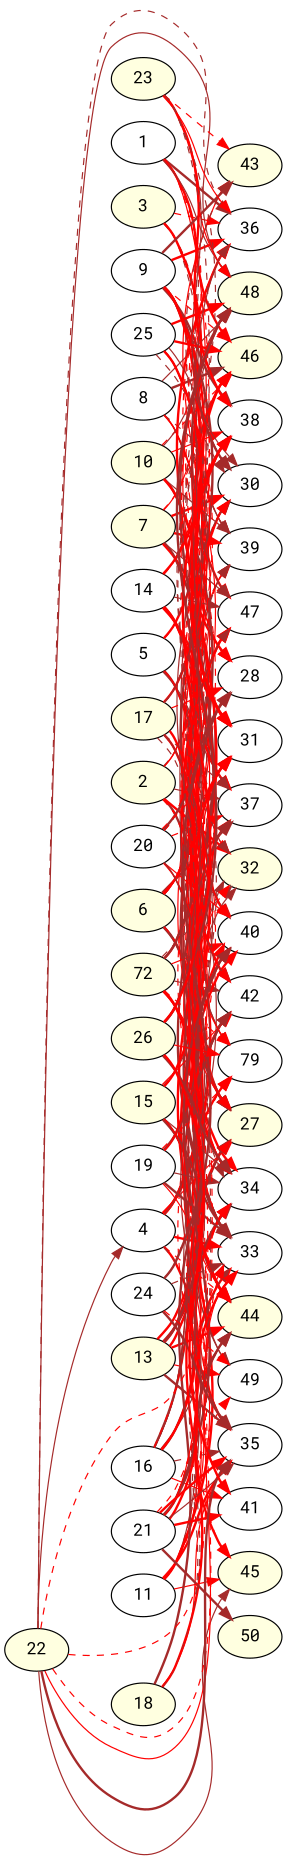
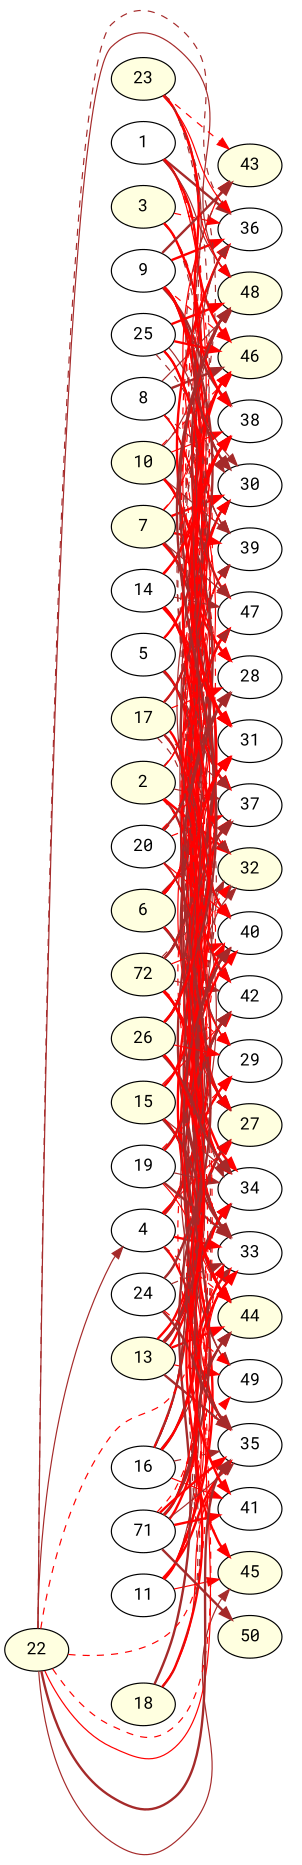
node "79": label "79" -> "29"
node "21": label "21" -> "71"
